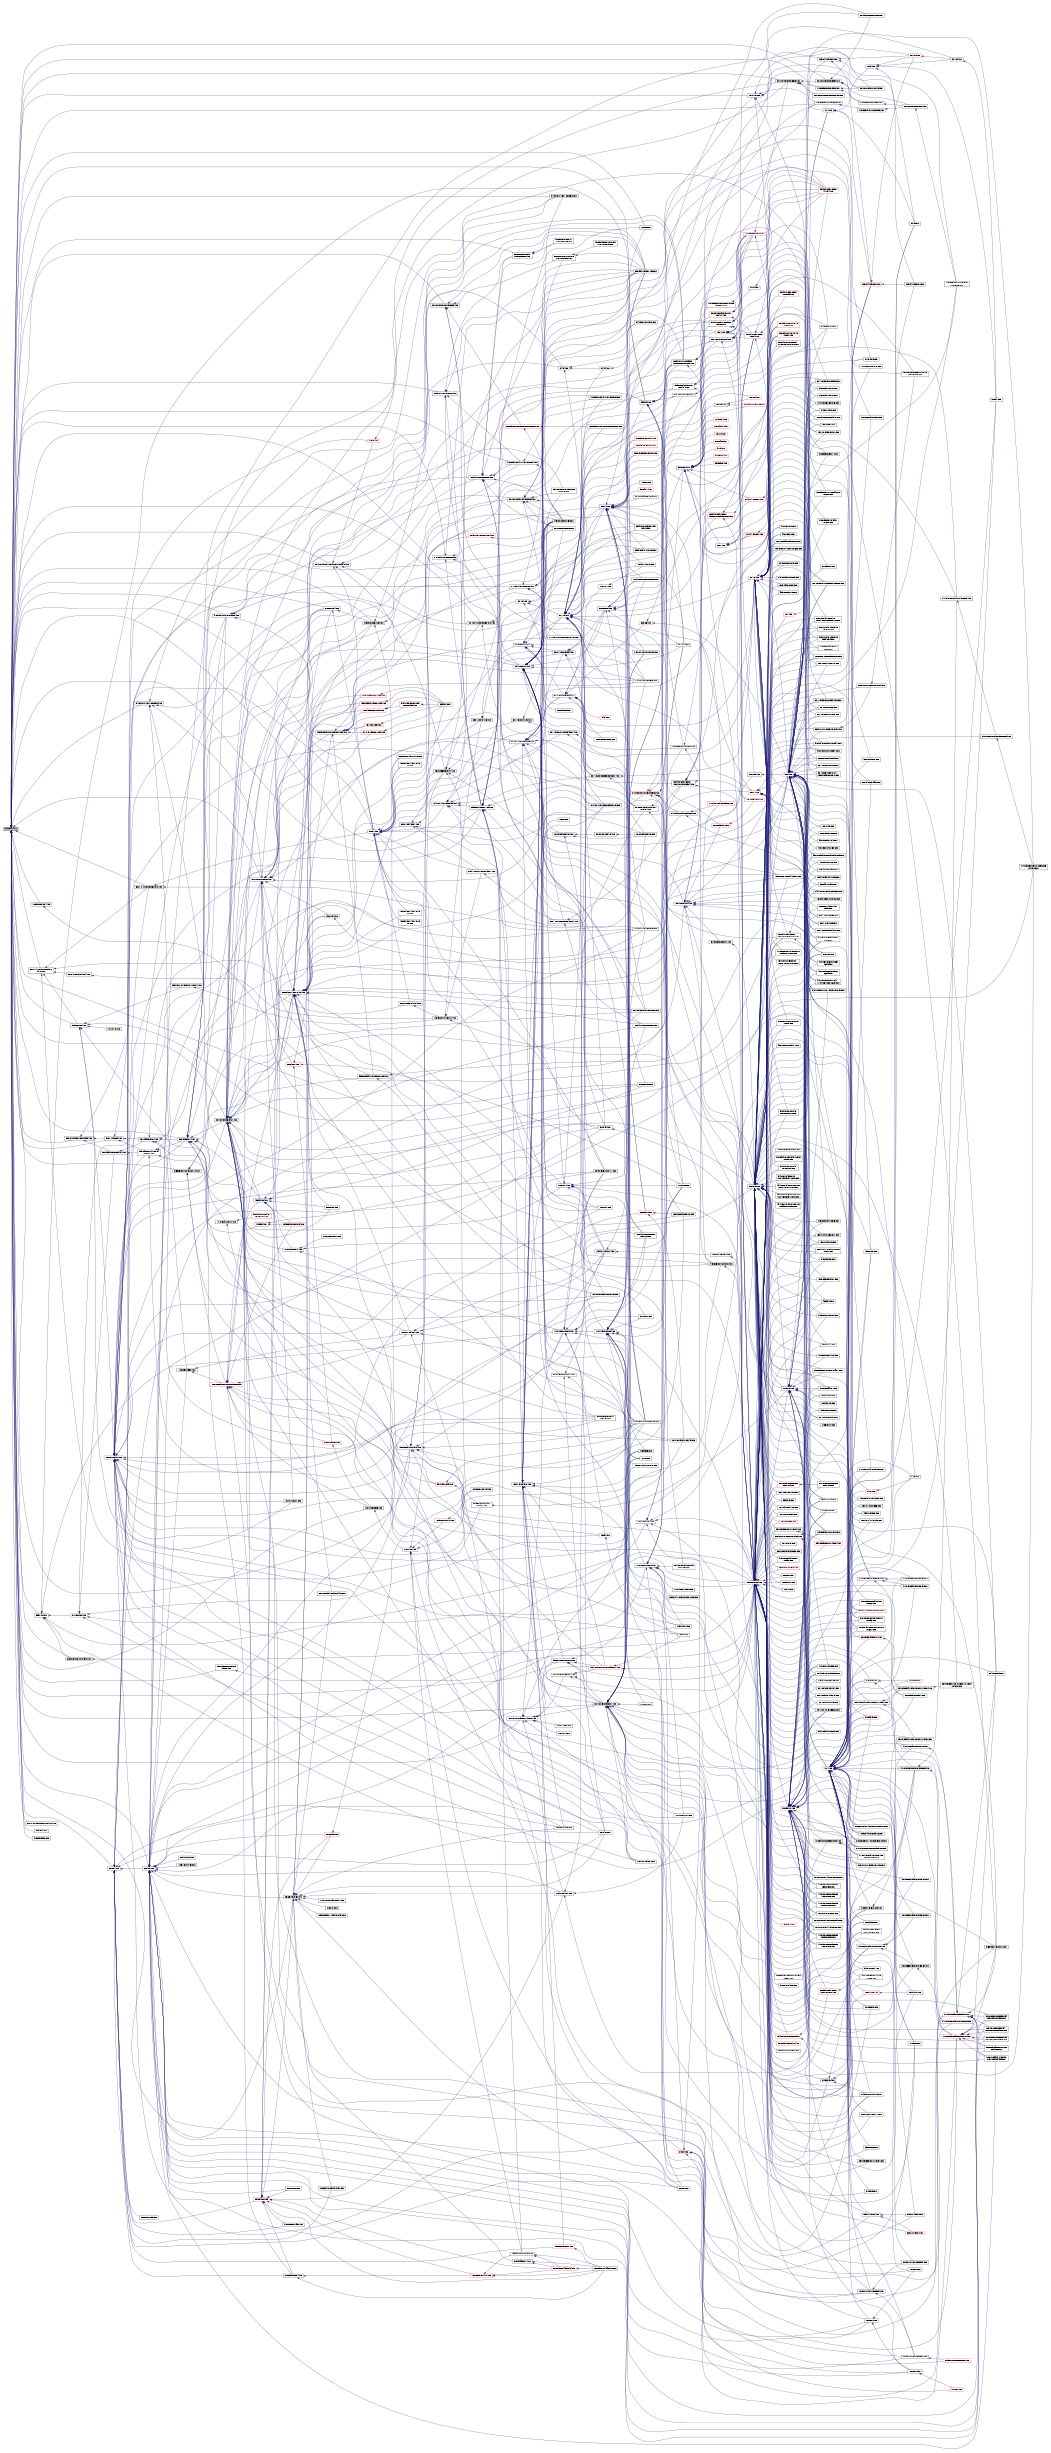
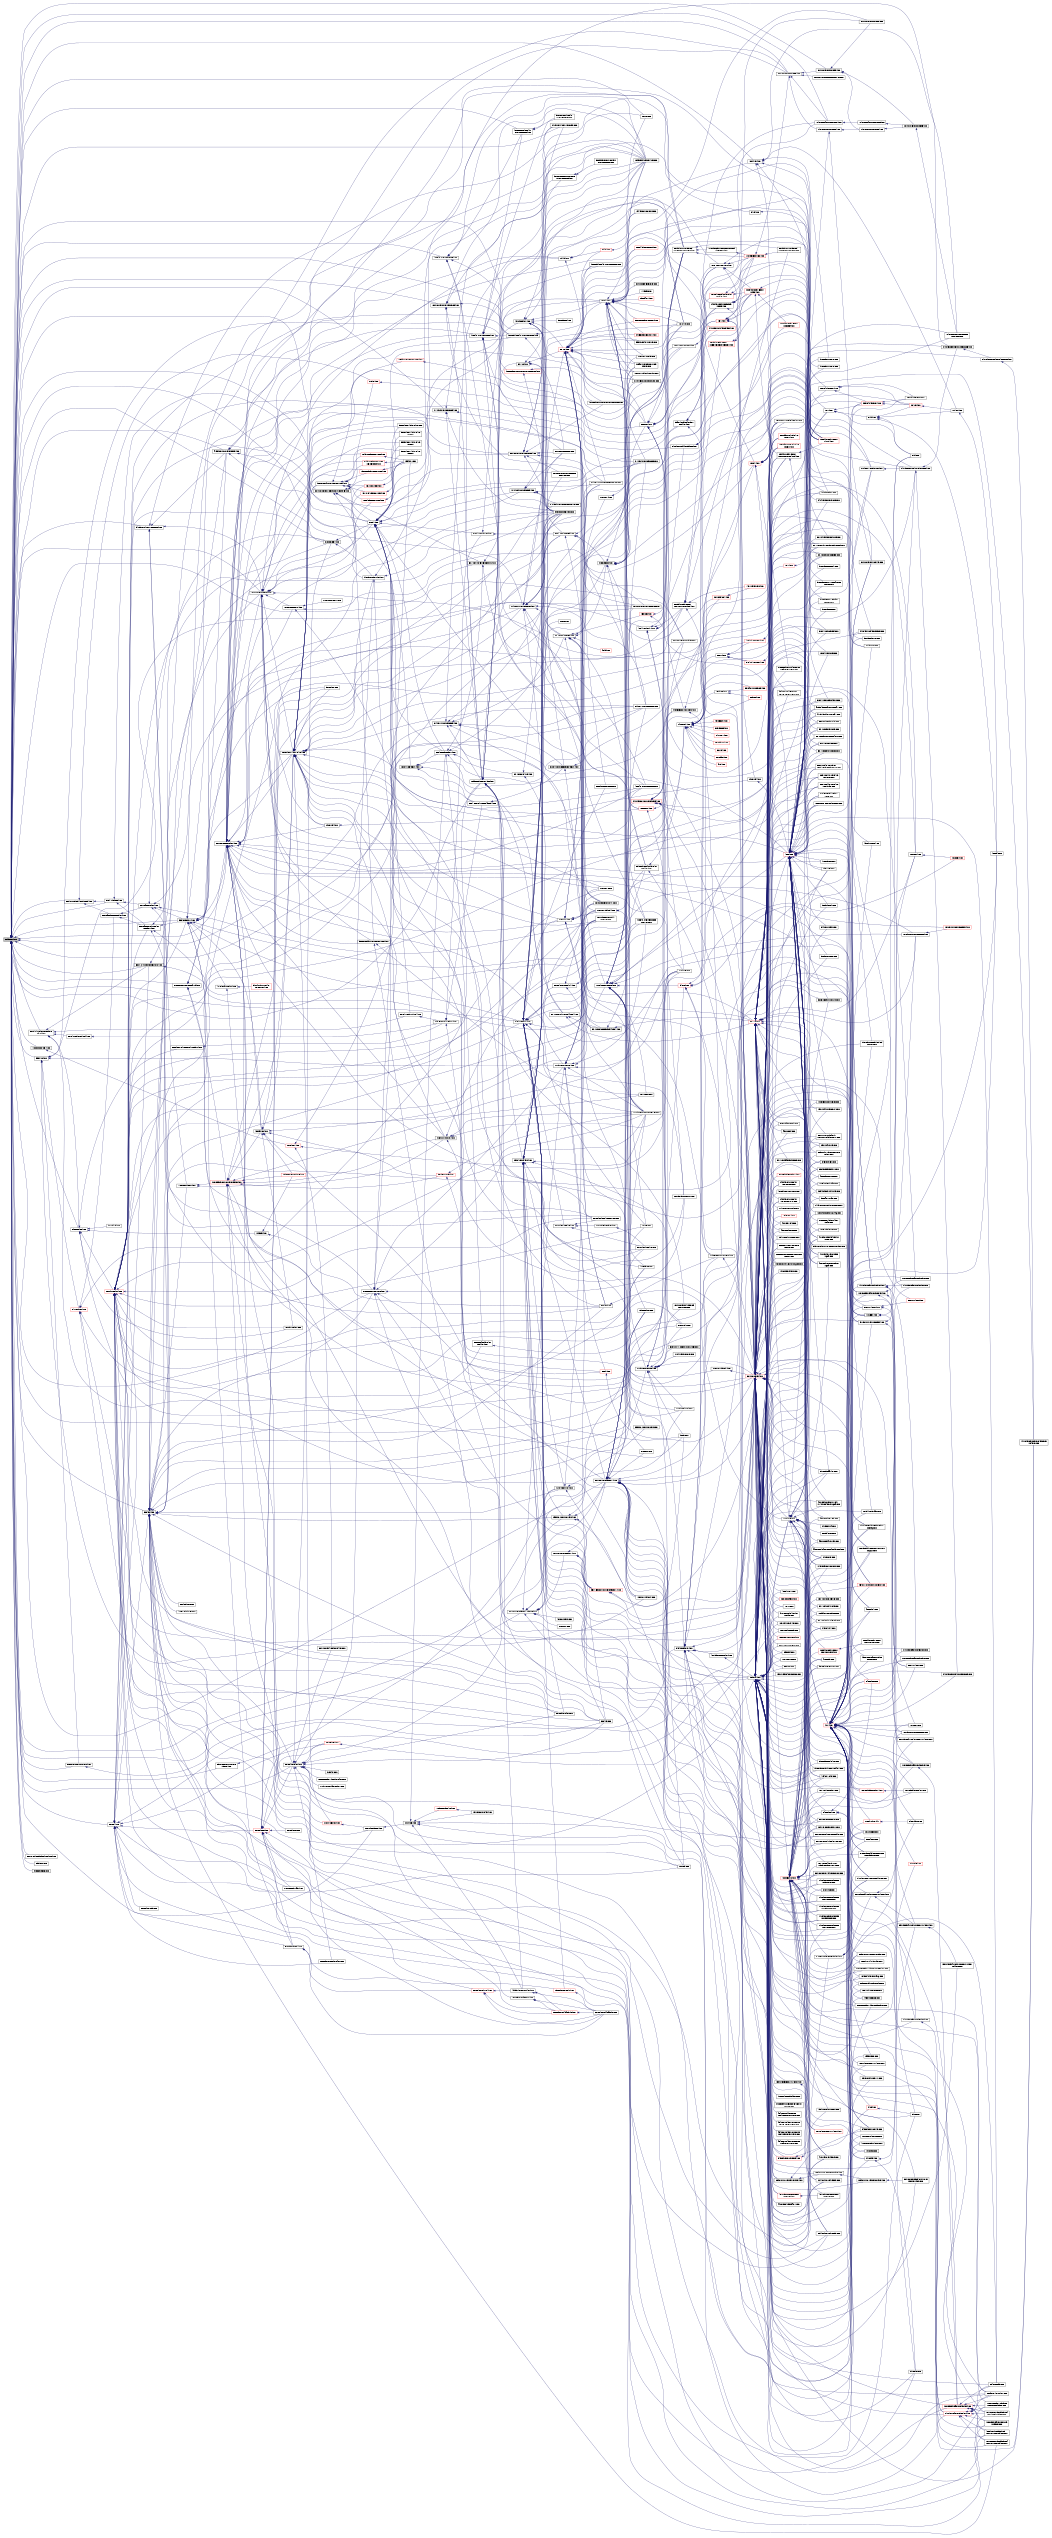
edge "view_element.hpp" -> "partitioned_vector _segmented_iterator.hpp": removed
edge "arithmetics_counter _extended.hpp" -> "statistics_counter.hpp": now "arithmetics_counter _extended.hpp" -> "component_base.hpp"
node "return_non_default _constructible_2847.cpp": added
node "guard_factory.hpp": label "guard_factory.hpp" -> "parcelport_factory.hpp"
